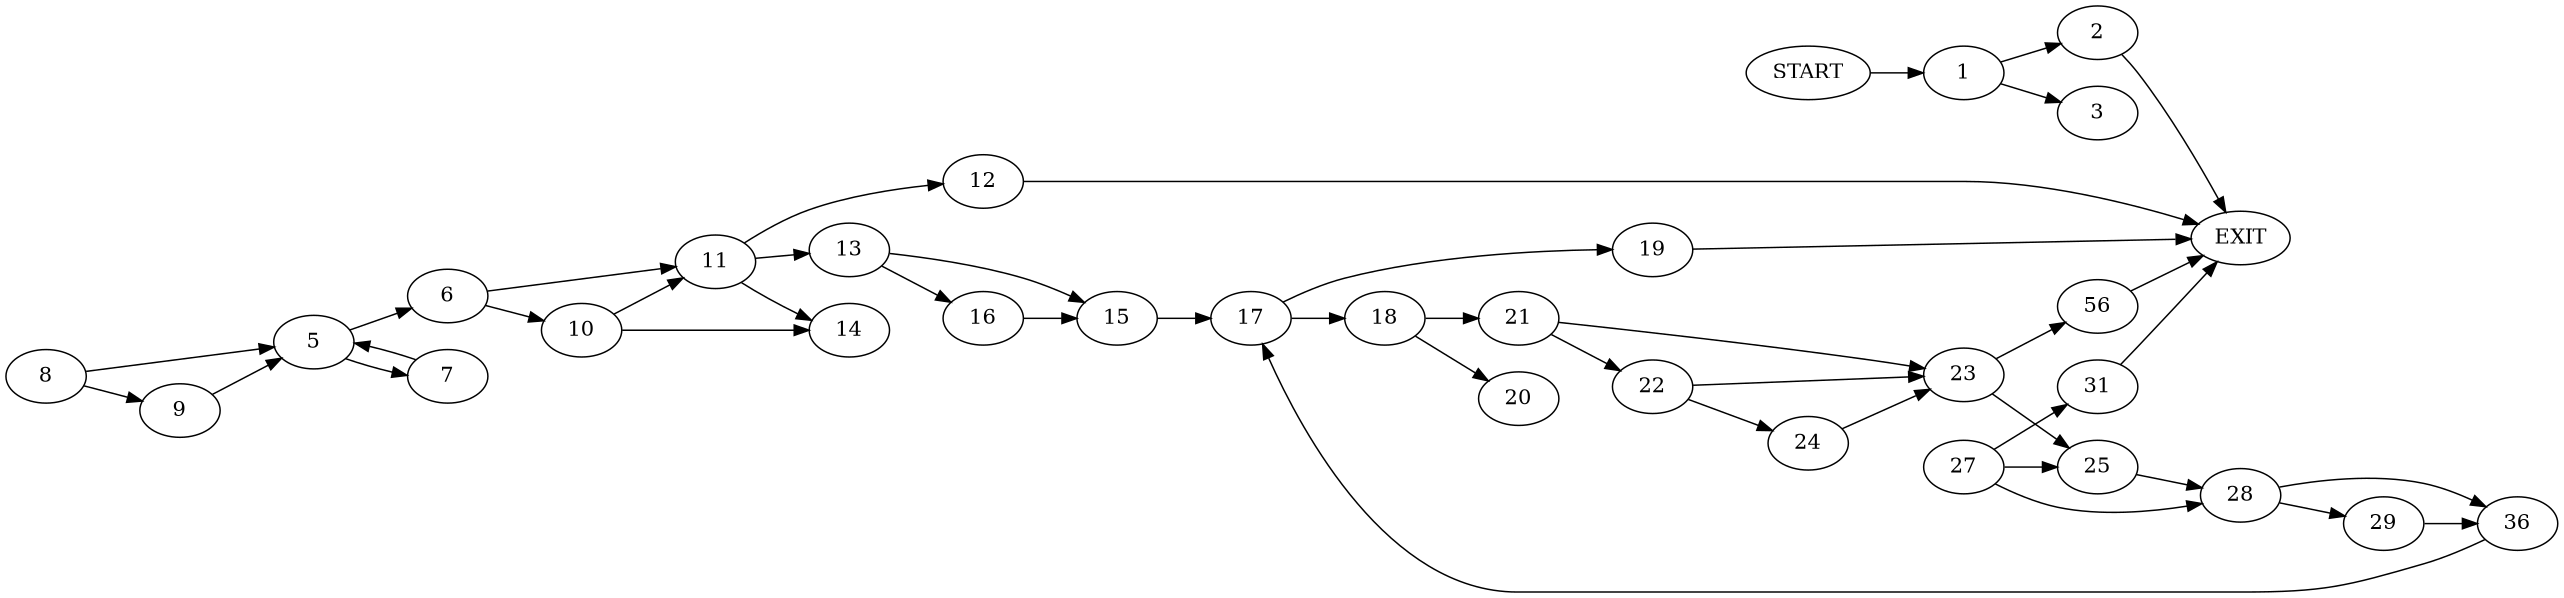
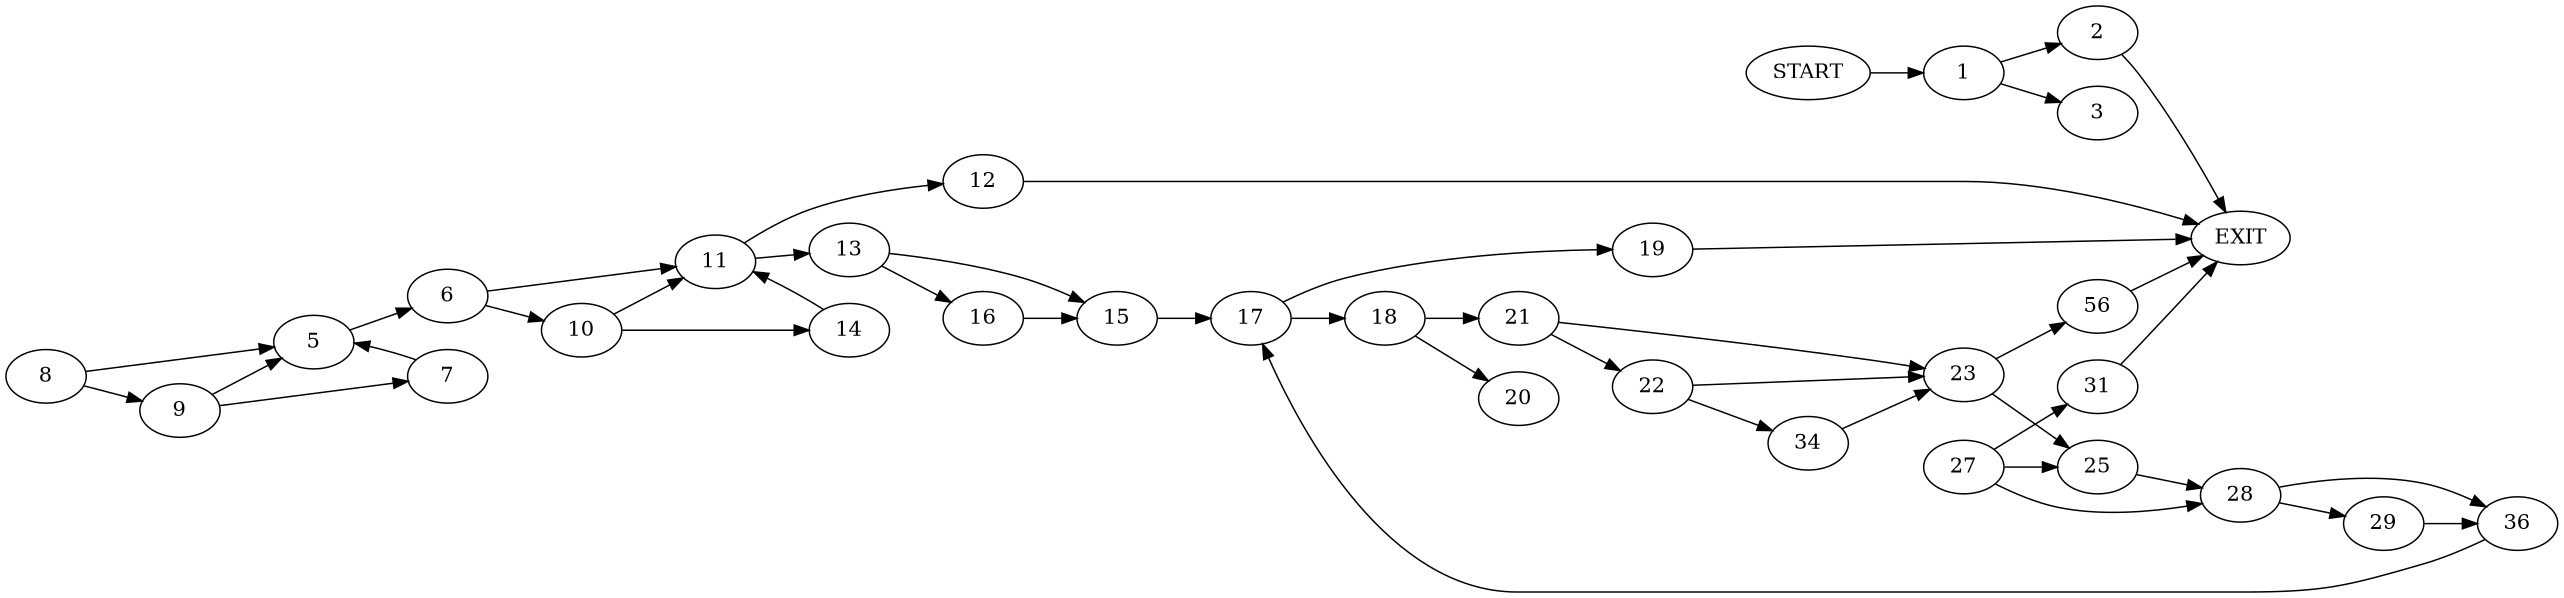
edge "11" -> "14": reversed
edge "5" -> "7": now "9" -> "7"
node "24": label "24" -> "34"
